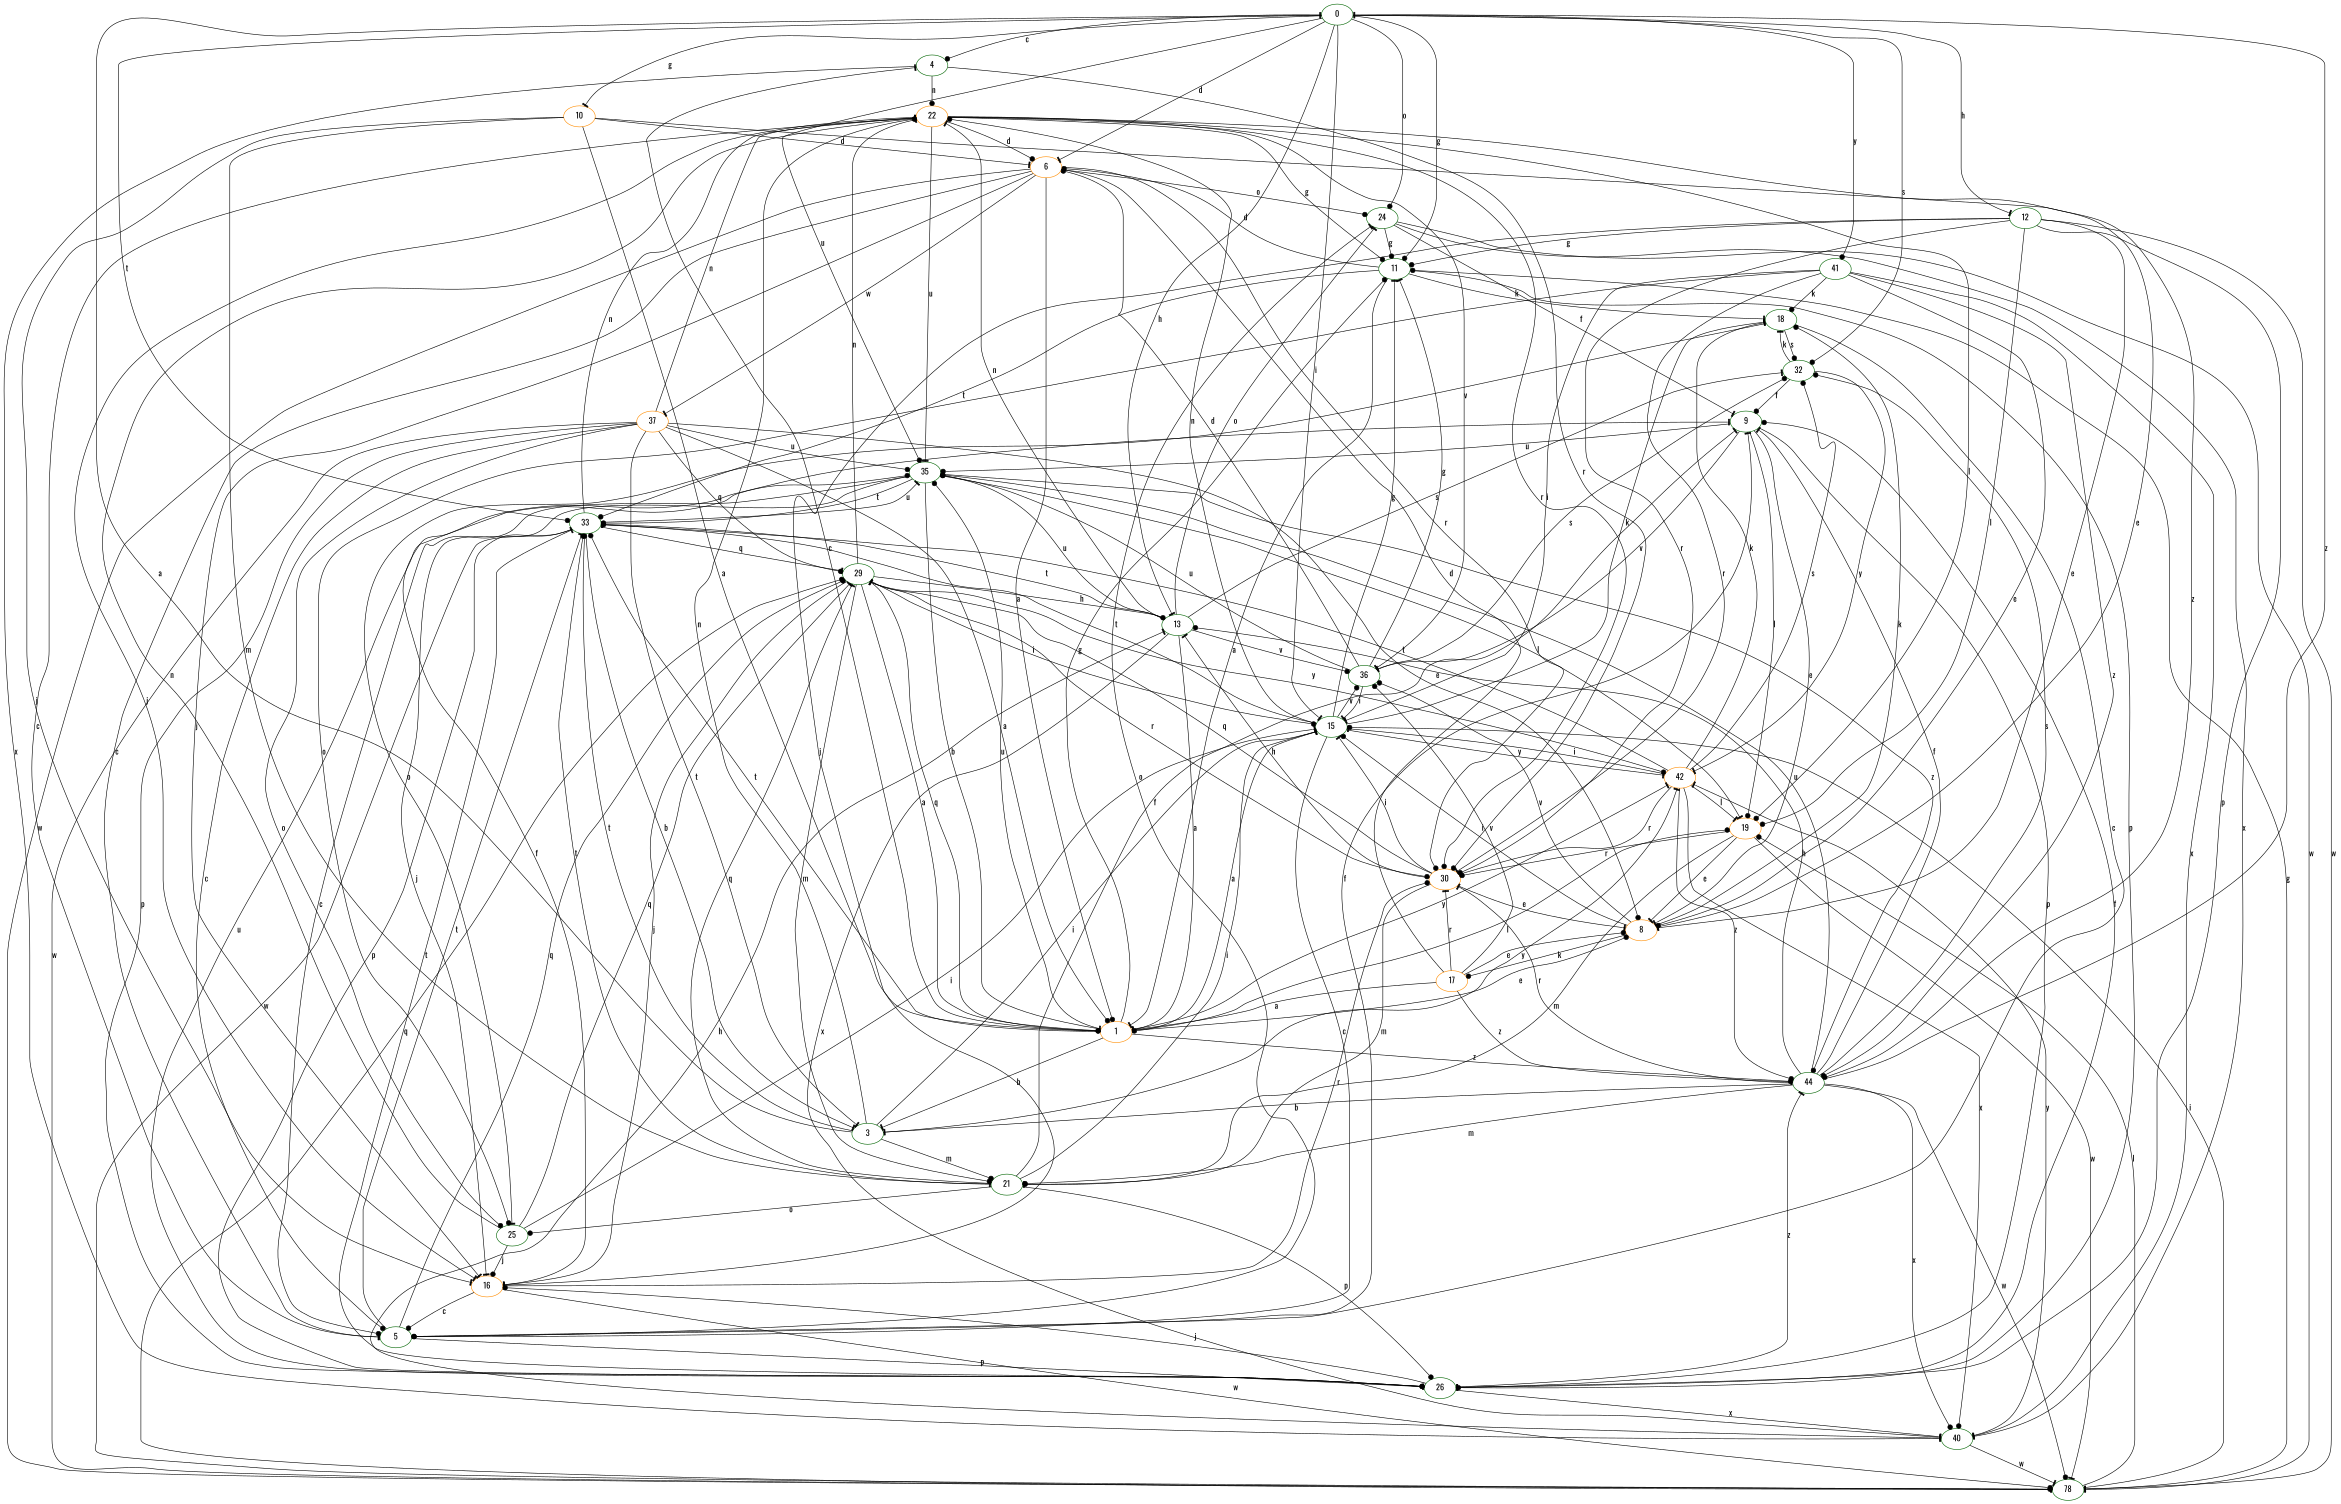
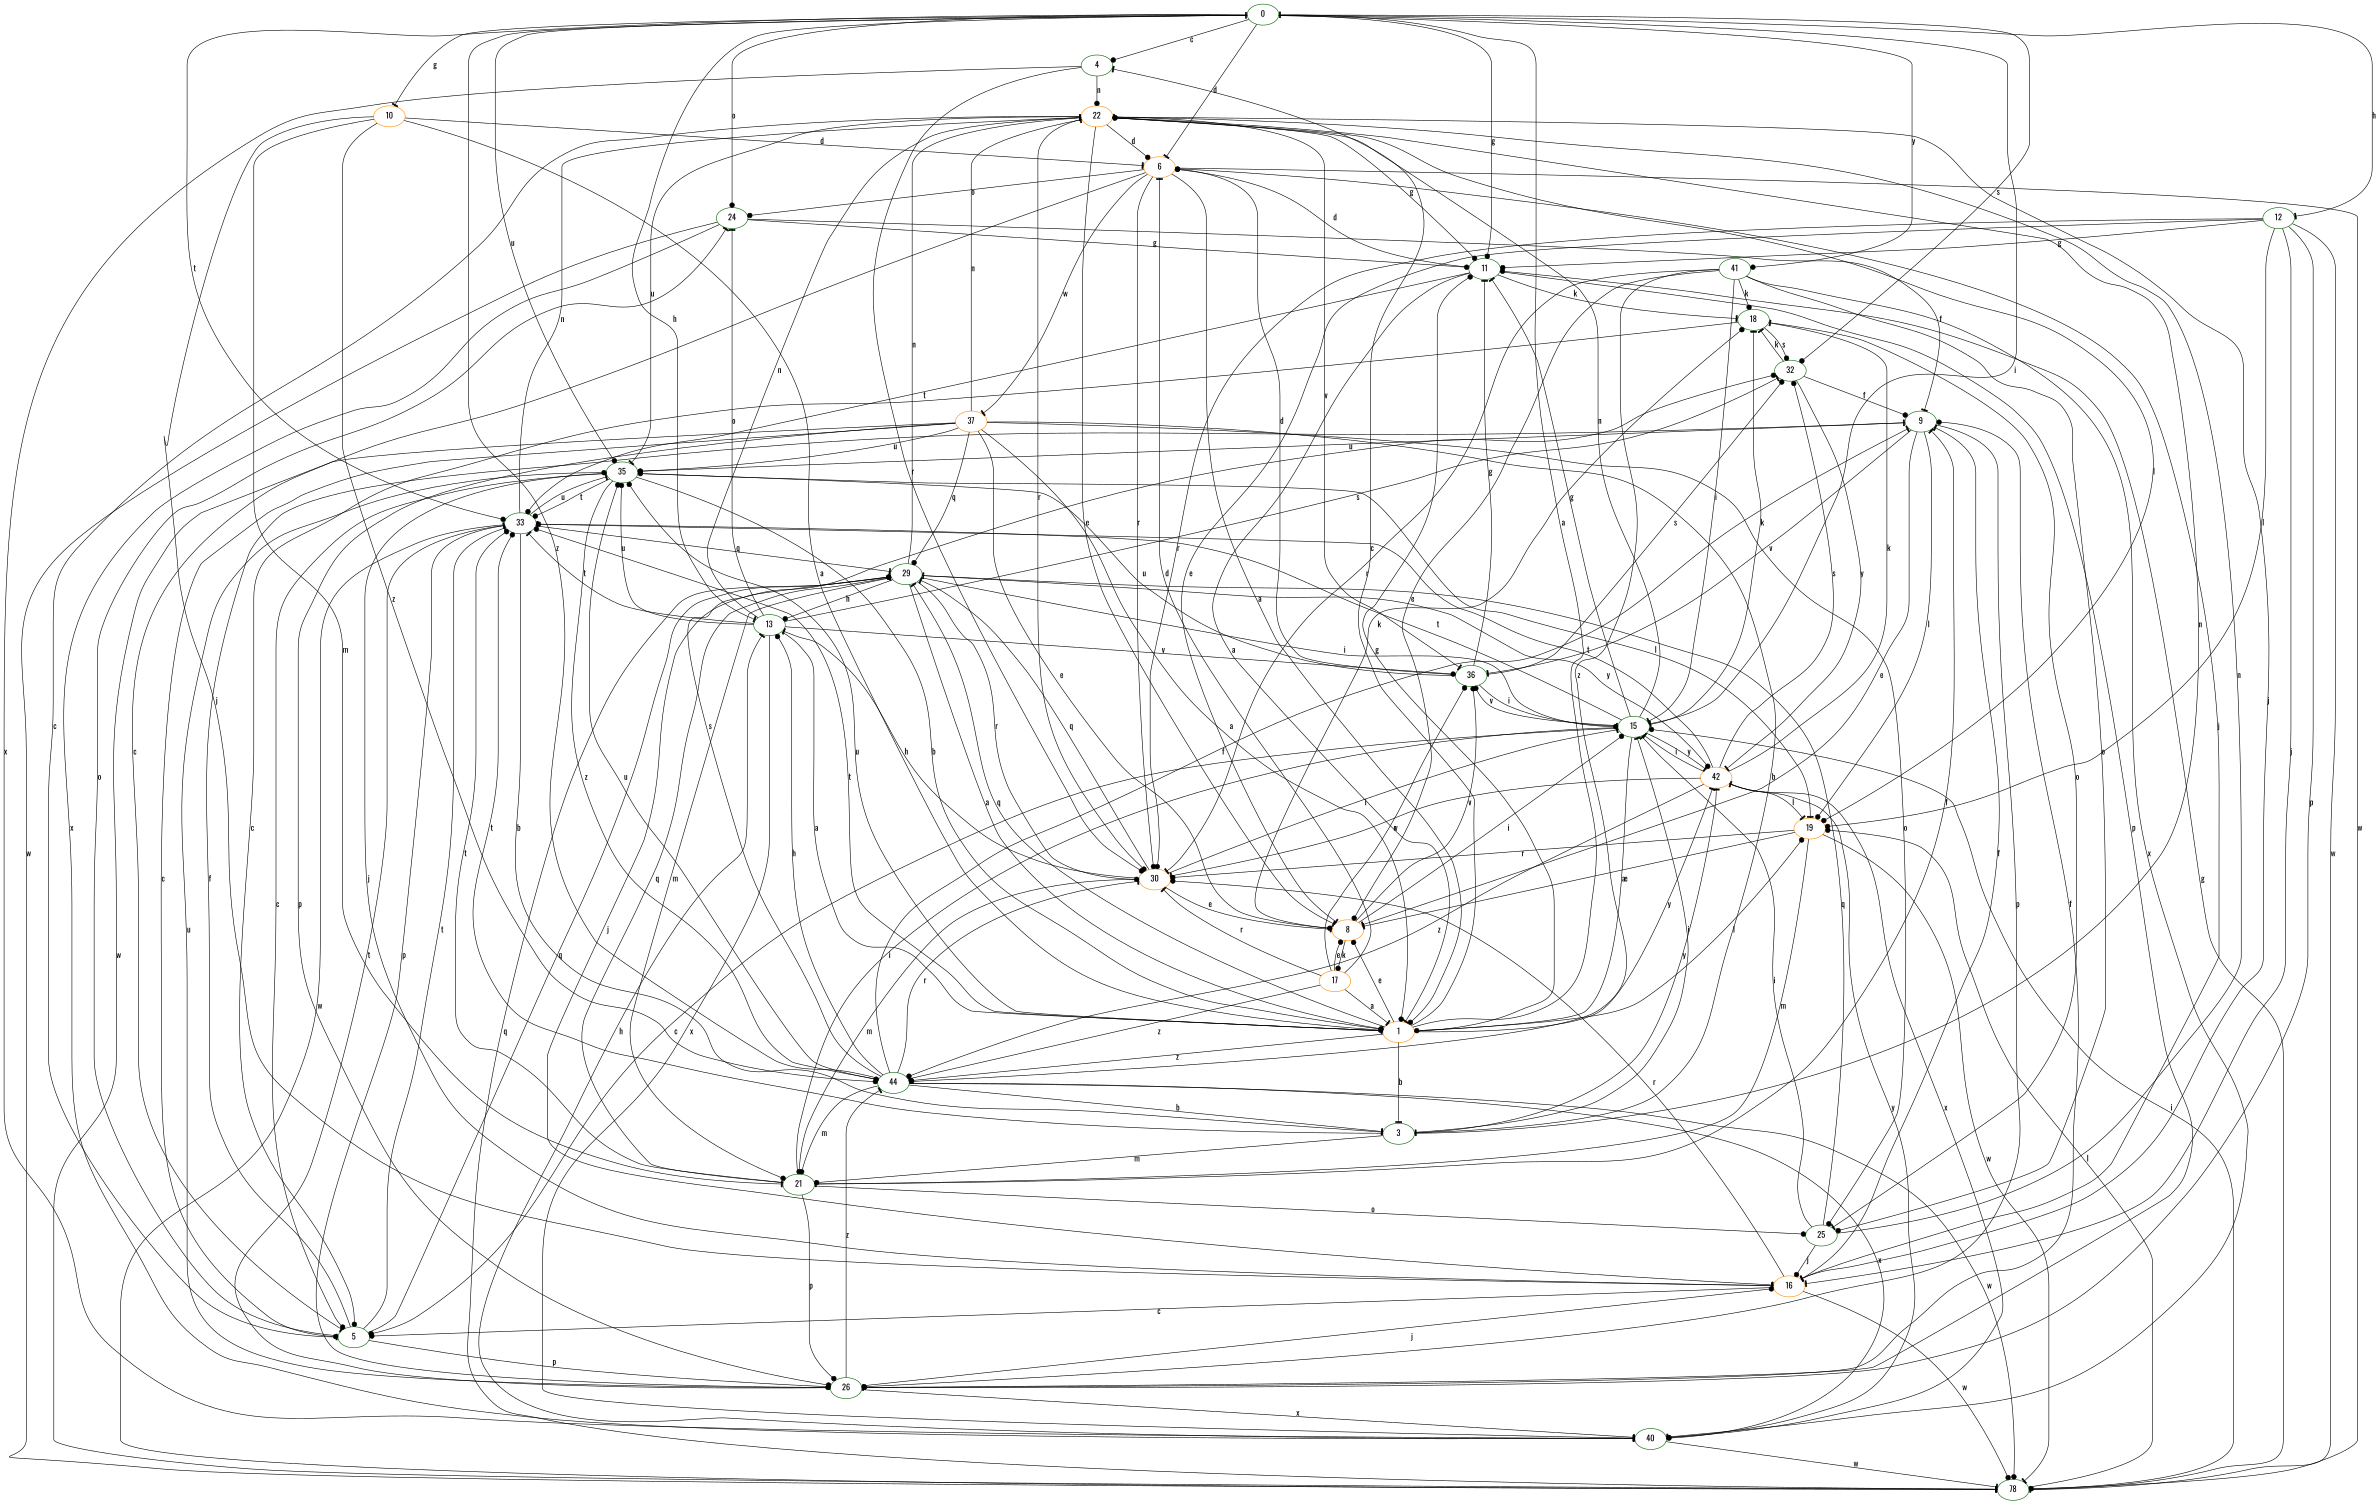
edge "3" -> "0": now "1" -> "0"
edge "37" -> "3": label "t" -> "b"
edge "9" -> "26": arrowhead tee -> dot
